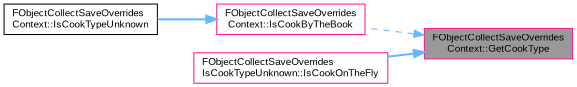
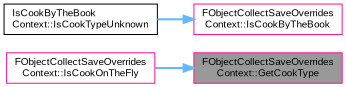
node "FObjectCollectSaveOverrides Context::IsCookTypeUnknown": label "FObjectCollectSaveOverrides Context::IsCookTypeUnknown" -> "IsCookByTheBook Context::IsCookTypeUnknown"
edge "FObjectCollectSaveOverrides Context::IsCookByTheBook" -> "FObjectCollectSaveOverrides Context::GetCookType": removed
node "FObjectCollectSaveOverrides IsCookTypeUnknown::IsCookOnTheFly": label "FObjectCollectSaveOverrides IsCookTypeUnknown::IsCookOnTheFly" -> "FObjectCollectSaveOverrides Context::IsCookOnTheFly"
